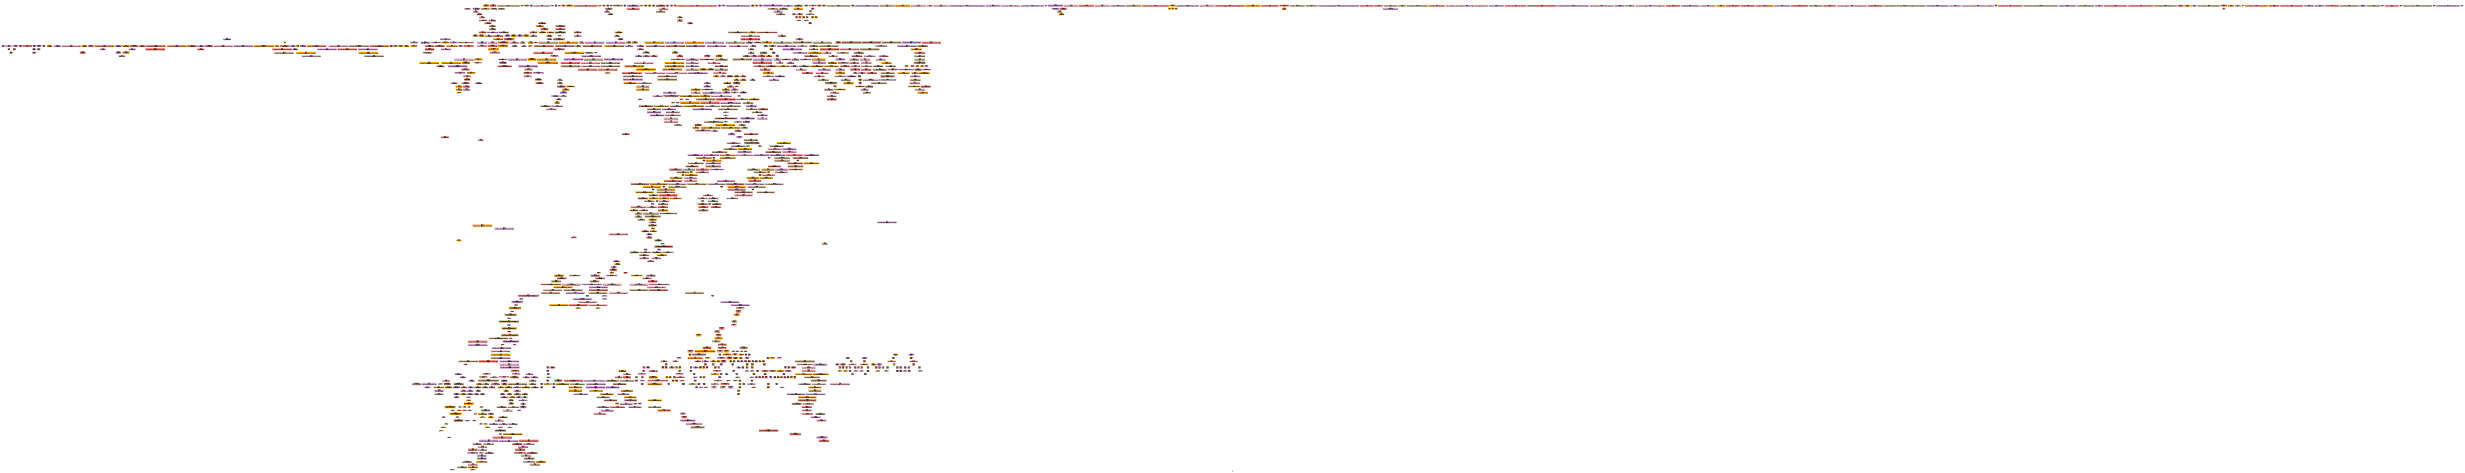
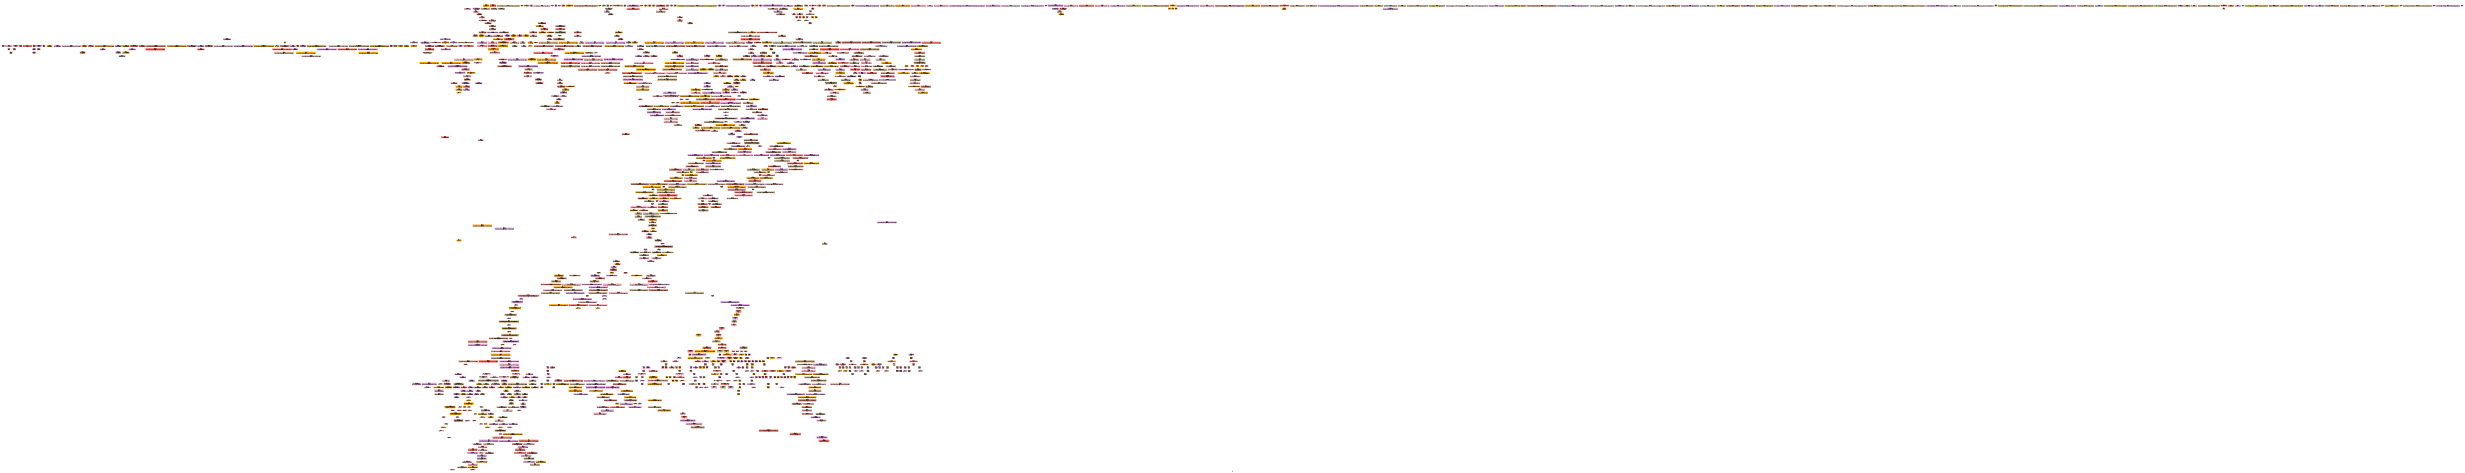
node "NodeID: 730": removed
node "NodeID: 2194": added
